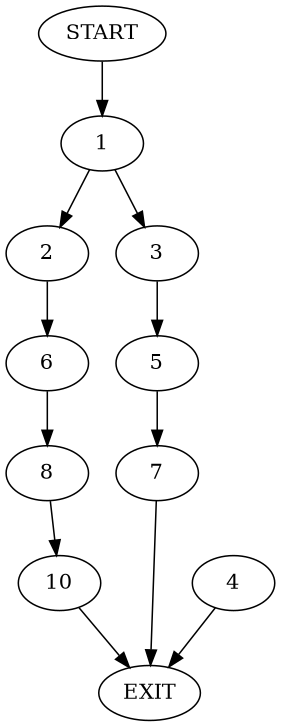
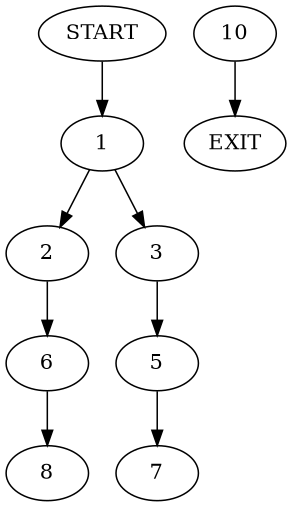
edge "8" -> "10": removed
edge "7" -> "EXIT": removed
node "4": removed
